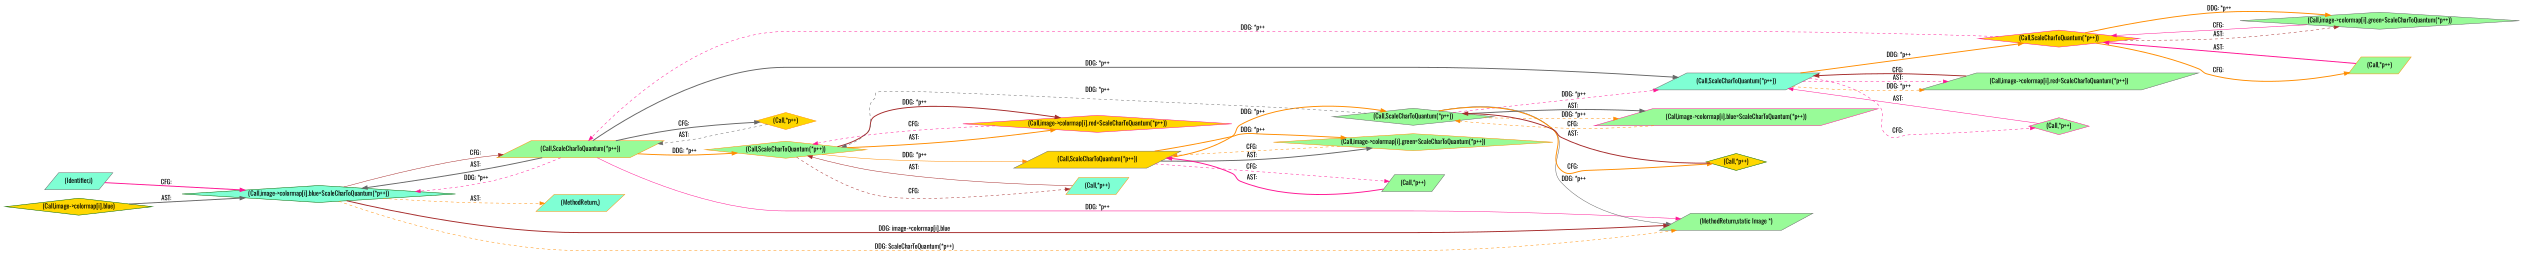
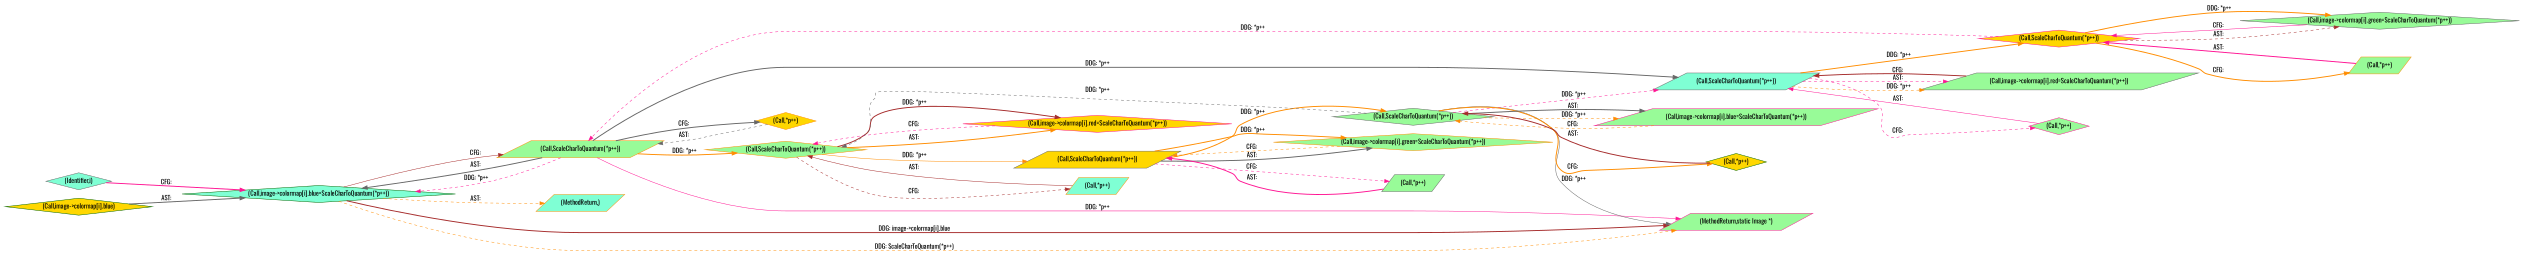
node "(Identifier,i)": shape parallelogram -> diamond
node "(MethodReturn,static Image *)": color gray40 -> deeppink
